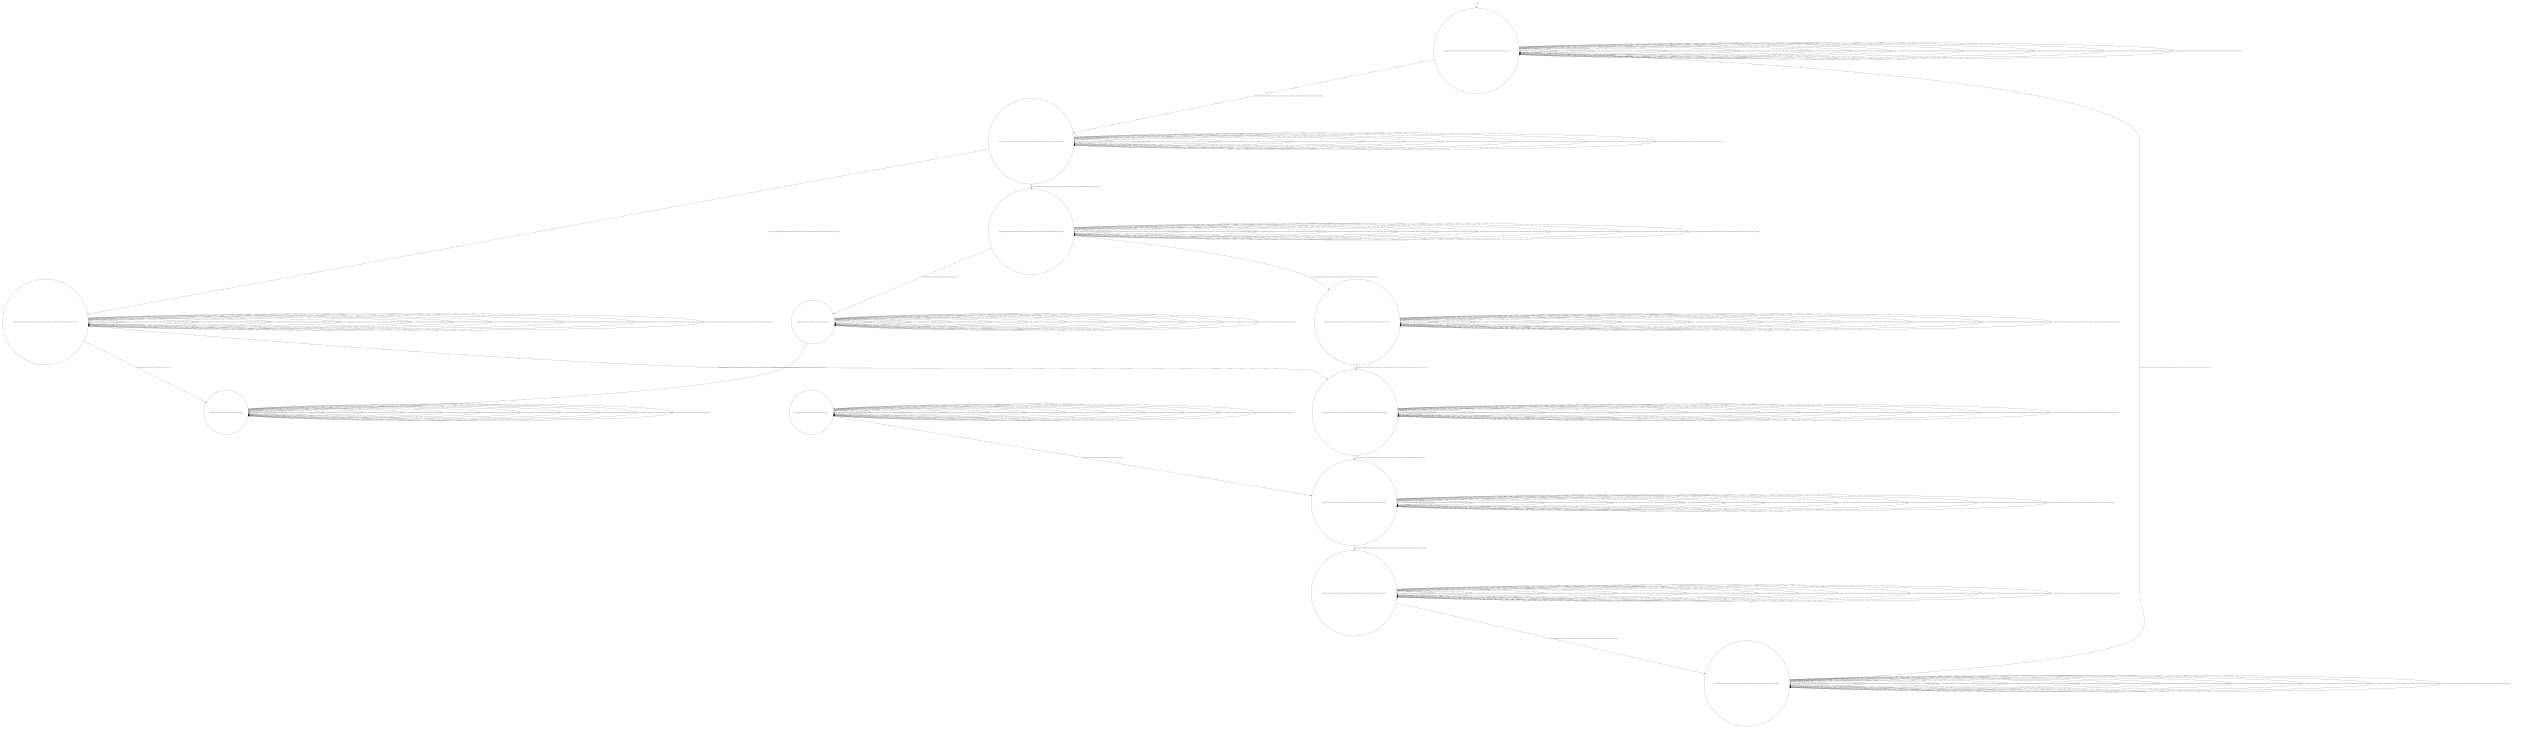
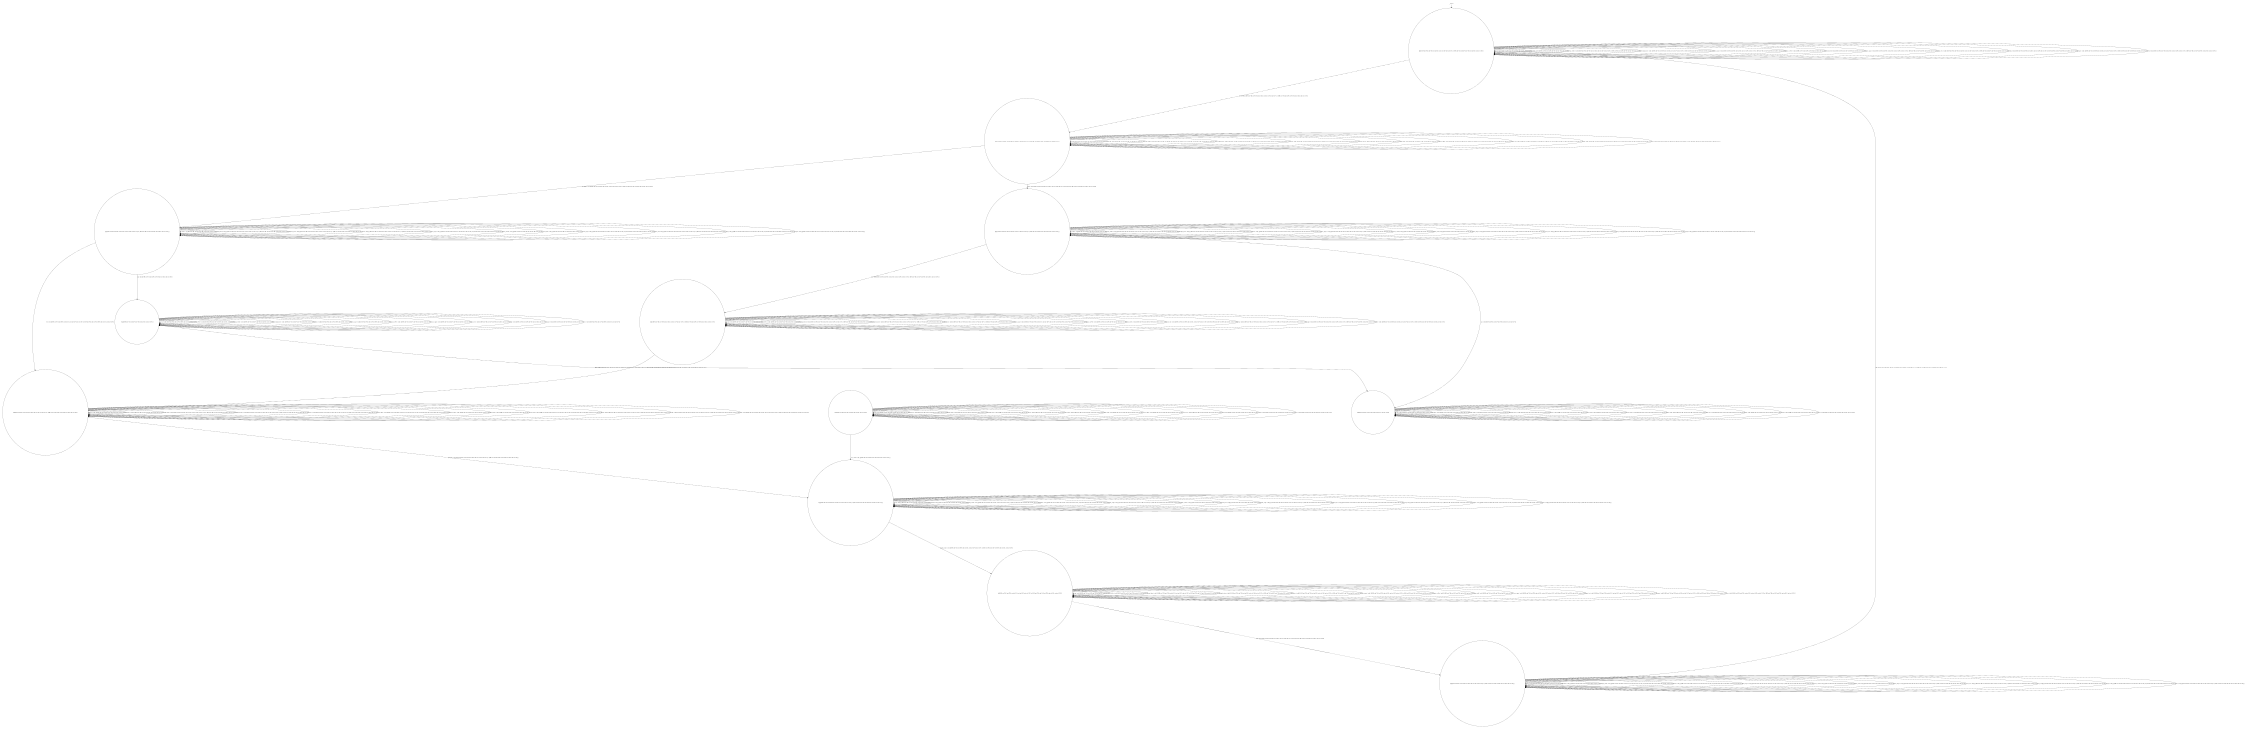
edge "9@[((EUR and TEA and CAP and TON and not DOL and not COF))]" -> "10@[((EUR and TEA and CAP and TON and not DOL and not COF))]": reversed
